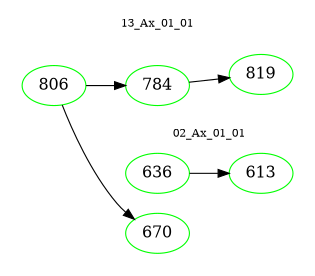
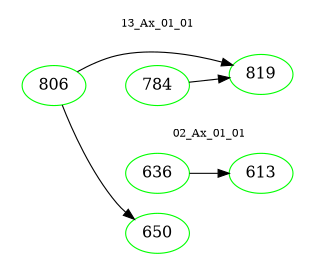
edge "806" -> "784": now "806" -> "819"
node "670": label "670" -> "650"
